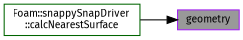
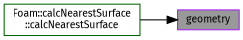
node "Foam::snappySnapDriver ::calcNearestSurface": label "Foam::snappySnapDriver ::calcNearestSurface" -> "Foam::calcNearestSurface ::calcNearestSurface"
